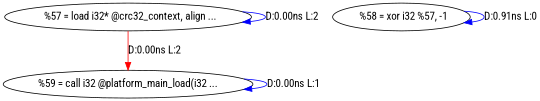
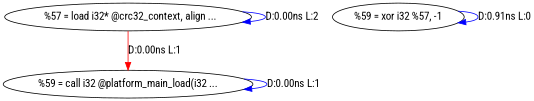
node "%58 = xor i32 %57, -1": label "%58 = xor i32 %57, -1" -> "%59 = xor i32 %57, -1"
edge "%57 = load i32* @crc32_context, align ..." -> "%59 = call i32 @platform_main_load(i32 ...": label "D:0.00ns L:2" -> "D:0.00ns L:1"
